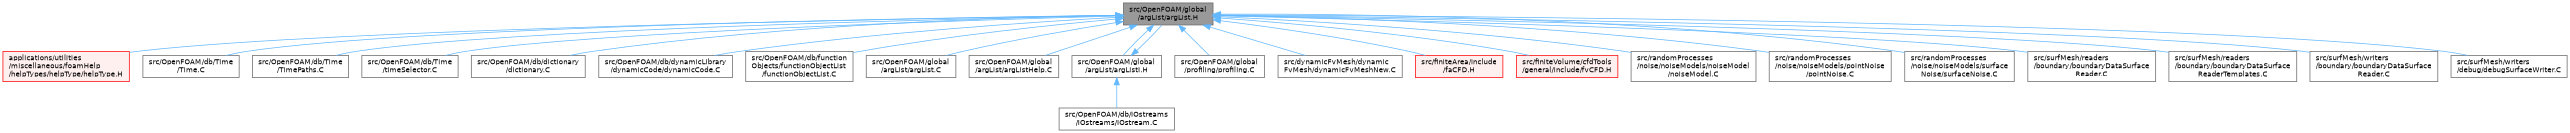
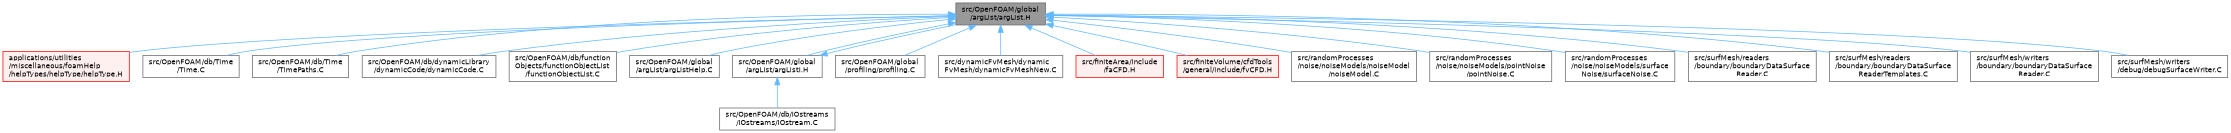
node "src/OpenFOAM/db/Time /timeSelector.C": removed
node "src/OpenFOAM/db/dictionary /dictionary.C": removed
node "src/OpenFOAM/global /argList/argList.C": removed
